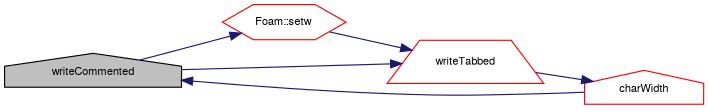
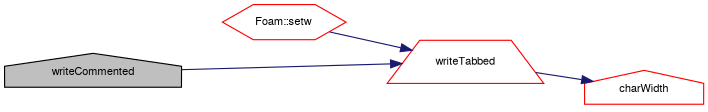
edge "writeCommented" -> "Foam::setw": removed
edge "charWidth" -> "writeCommented": removed
